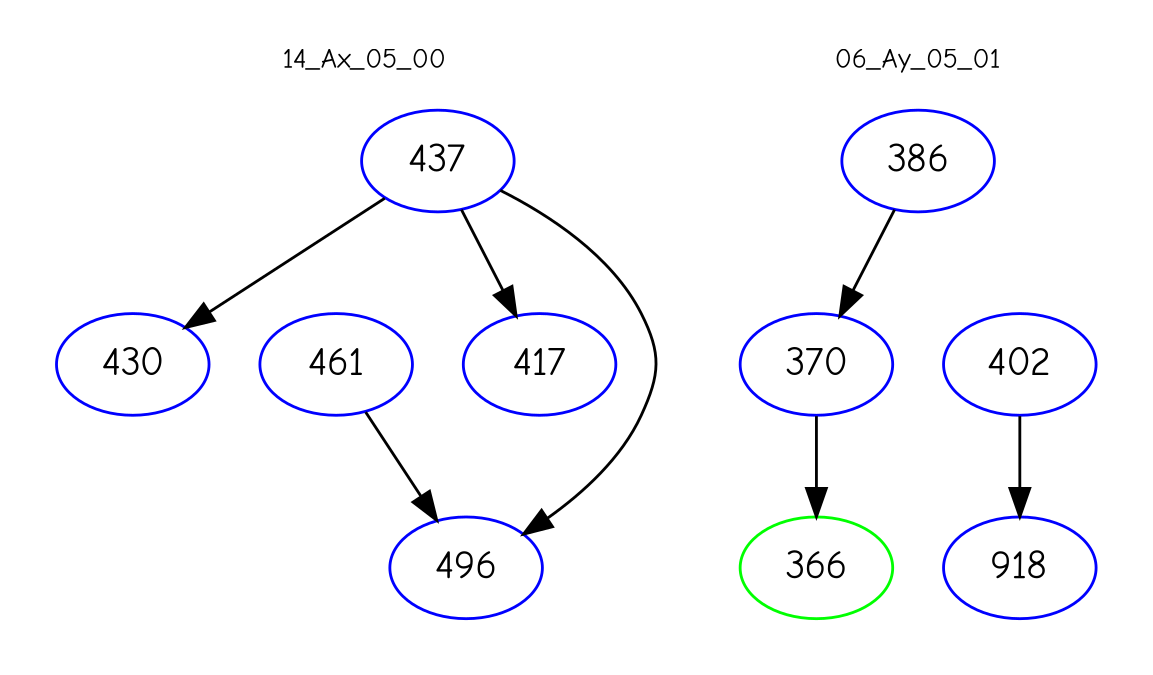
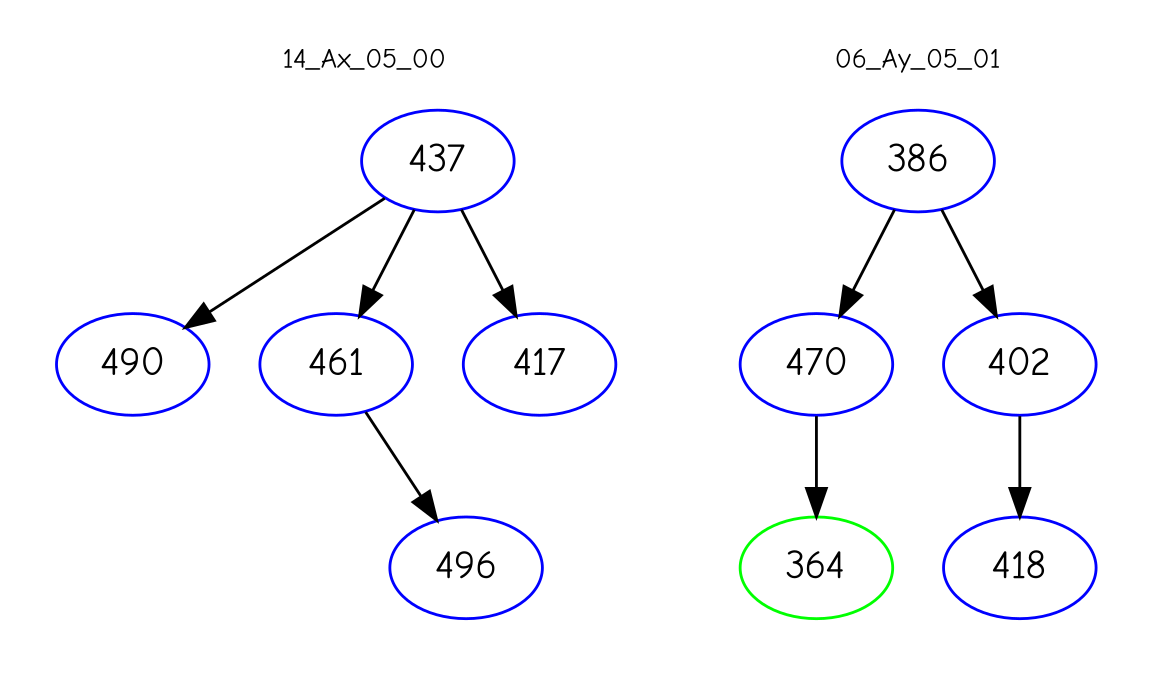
edge "386" -> "402": added
edge "437" -> "496": now "437" -> "461"
node "430": label "430" -> "490"
node "370": label "370" -> "470"
node "366": label "366" -> "364"
node "918": label "918" -> "418"
